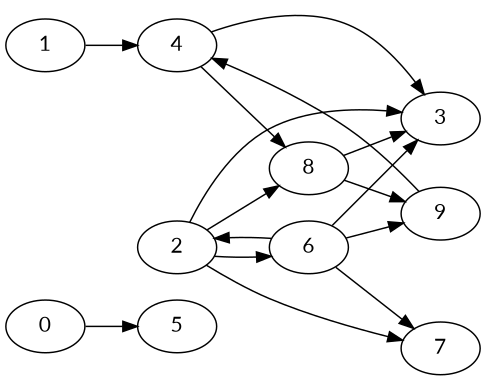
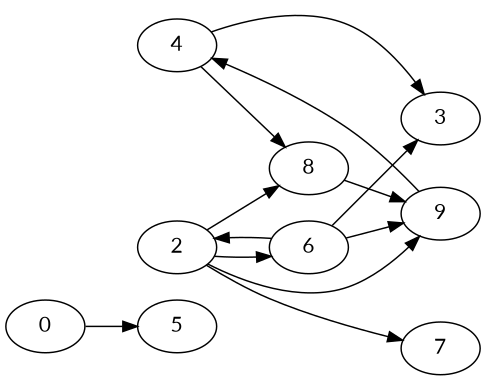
node "1": removed
edge "2" -> "3": now "2" -> "9"
edge "8" -> "3": removed
edge "6" -> "7": removed
